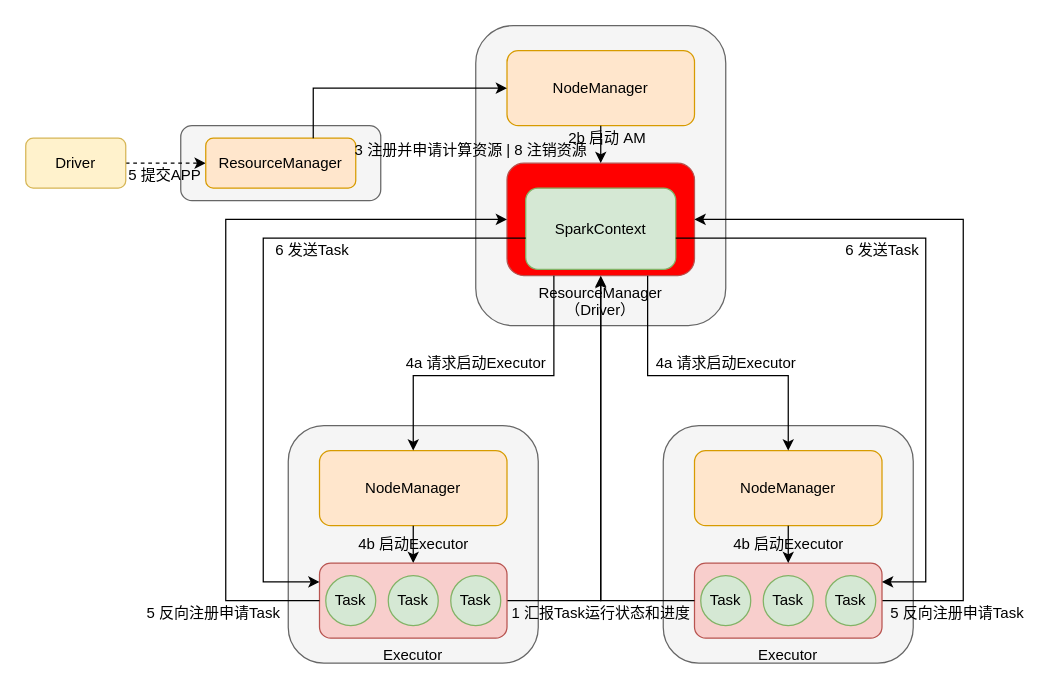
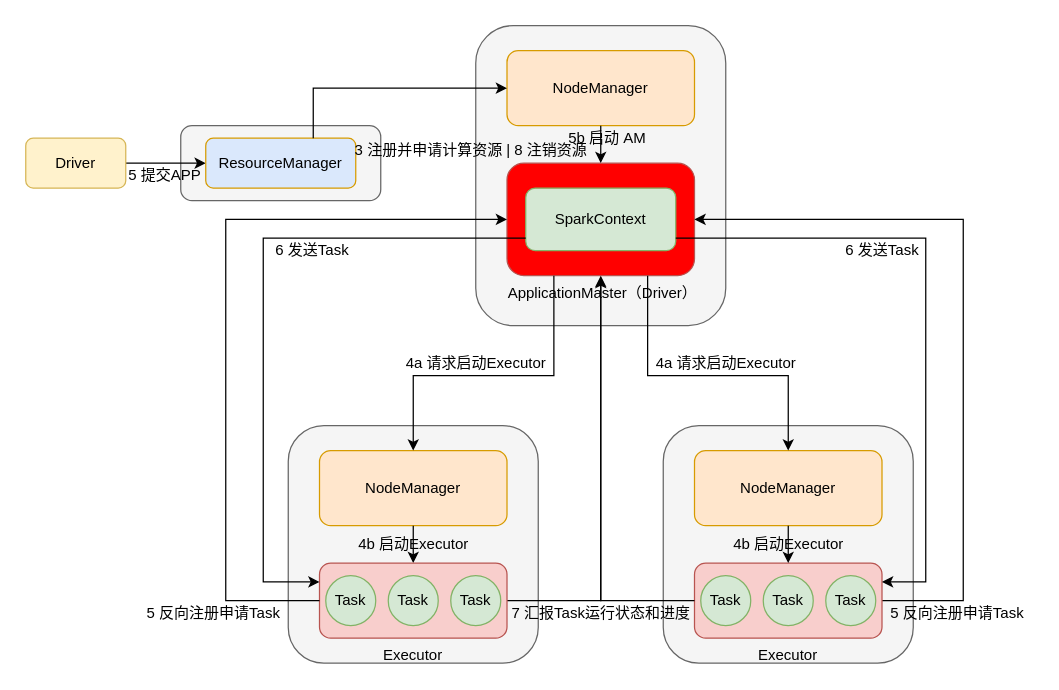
node "2b 启动 AM": label "2b 启动 AM" -> "5b 启动 AM"
edge "Driver" -> "ResourceManager": style dashed -> solid
node "ResourceManager": fillcolor #ffe6cc -> #dae8fc
node "SparkContext": size 150x81 -> 150x63
node "ResourceManager（Driver）": label "ResourceManager（Driver）" -> "ApplicationMaster（Driver）"
node "1 汇报Task运行状态和进度": label "1 汇报Task运行状态和进度" -> "7 汇报Task运行状态和进度"
